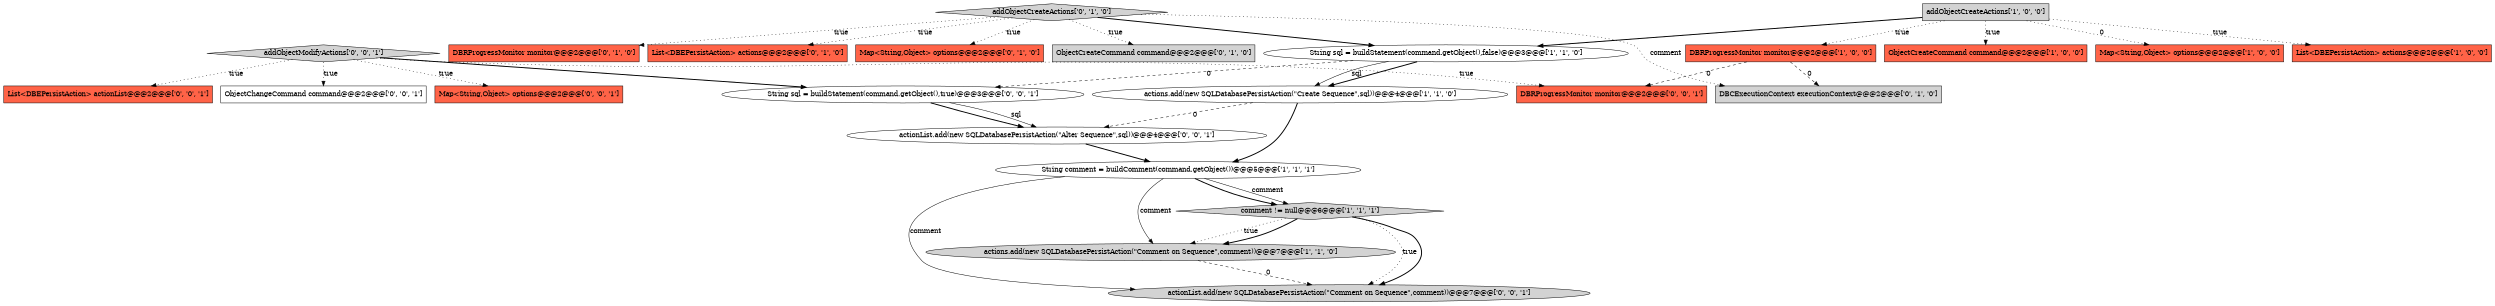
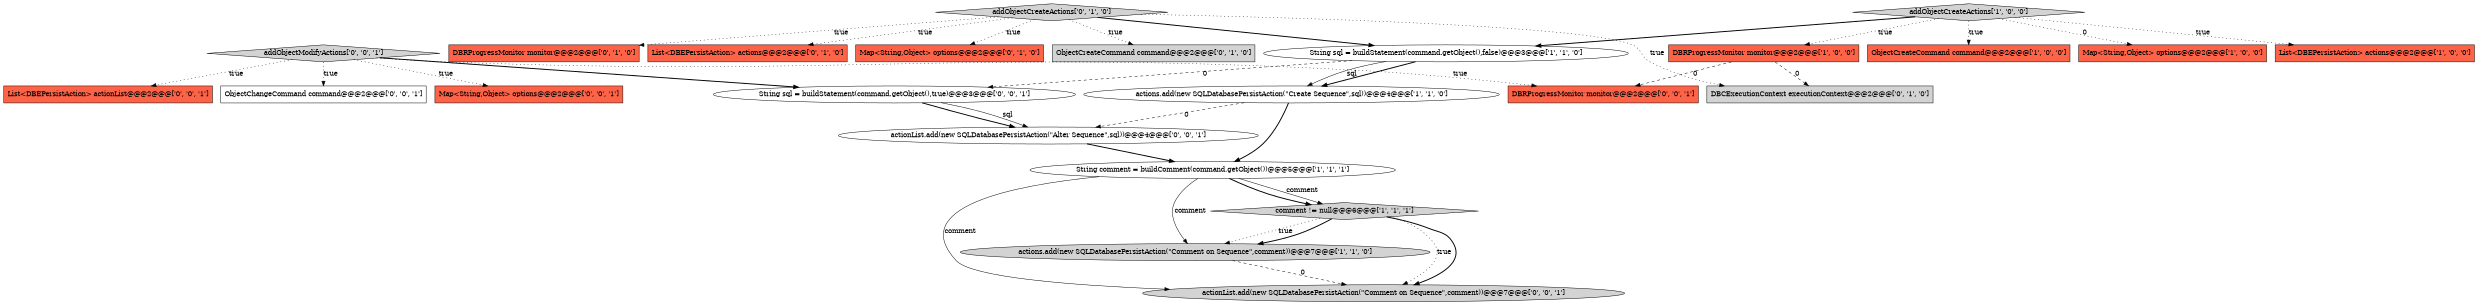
node "addObjectCreateActions['1', '0', '0']": shape box -> diamond
edge "addObjectCreateActions['0', '1', '0']" -> "DBCExecutionContext executionContext@@@2@@@['0', '1', '0']": label "comment" -> "true"
